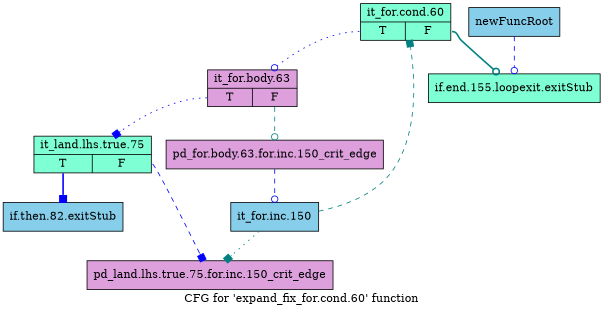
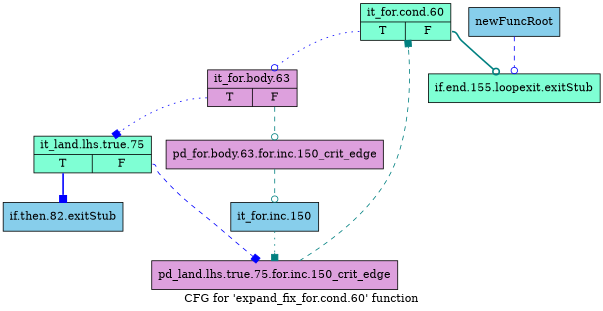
edge "it_for.inc.150" -> "it_for.cond.60": now "pd_land.lhs.true.75.for.inc.150_crit_edge" -> "it_for.cond.60"
edge "pd_for.body.63.for.inc.150_crit_edge" -> "it_for.inc.150": color blue -> teal
